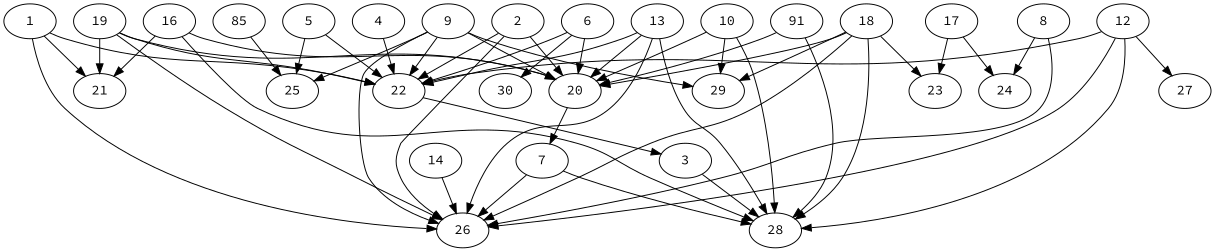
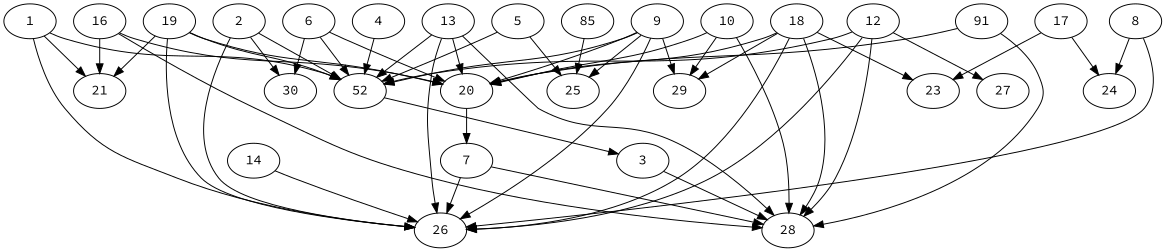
edge "2" -> "20": now "2" -> "30"
node "22": label "22" -> "52"
